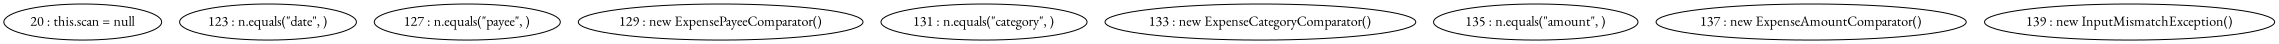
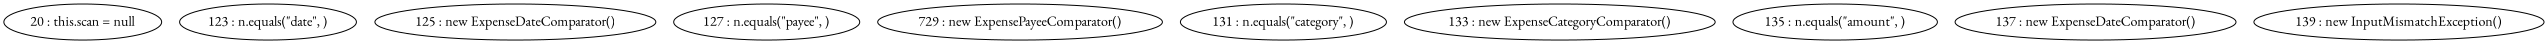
node "125 : new ExpenseDateComparator()": added
node "129 : new ExpensePayeeComparator()": label "129 : new ExpensePayeeComparator()" -> "729 : new ExpensePayeeComparator()"
node "137 : new ExpenseAmountComparator()": label "137 : new ExpenseAmountComparator()" -> "137 : new ExpenseDateComparator()"
